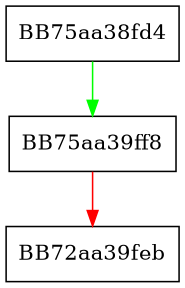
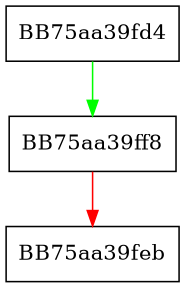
node "BB75aa38fd4": label "BB75aa38fd4" -> "BB75aa39fd4"
node "BB72aa39feb": label "BB72aa39feb" -> "BB75aa39feb"
